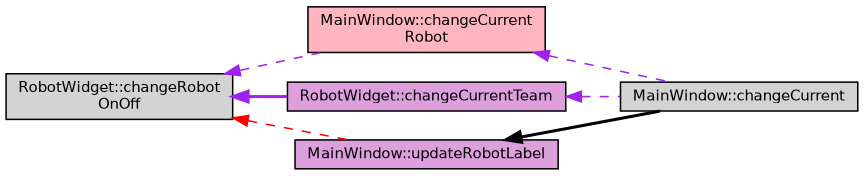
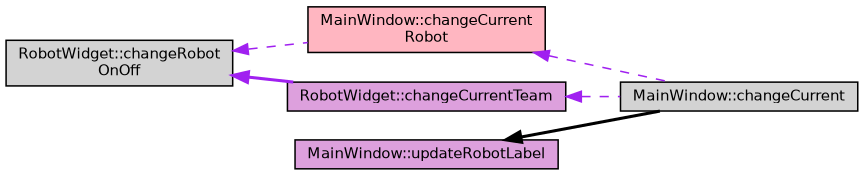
edge "MainWindow::updateRobotLabel" -> "RobotWidget::changeRobot OnOff": removed
